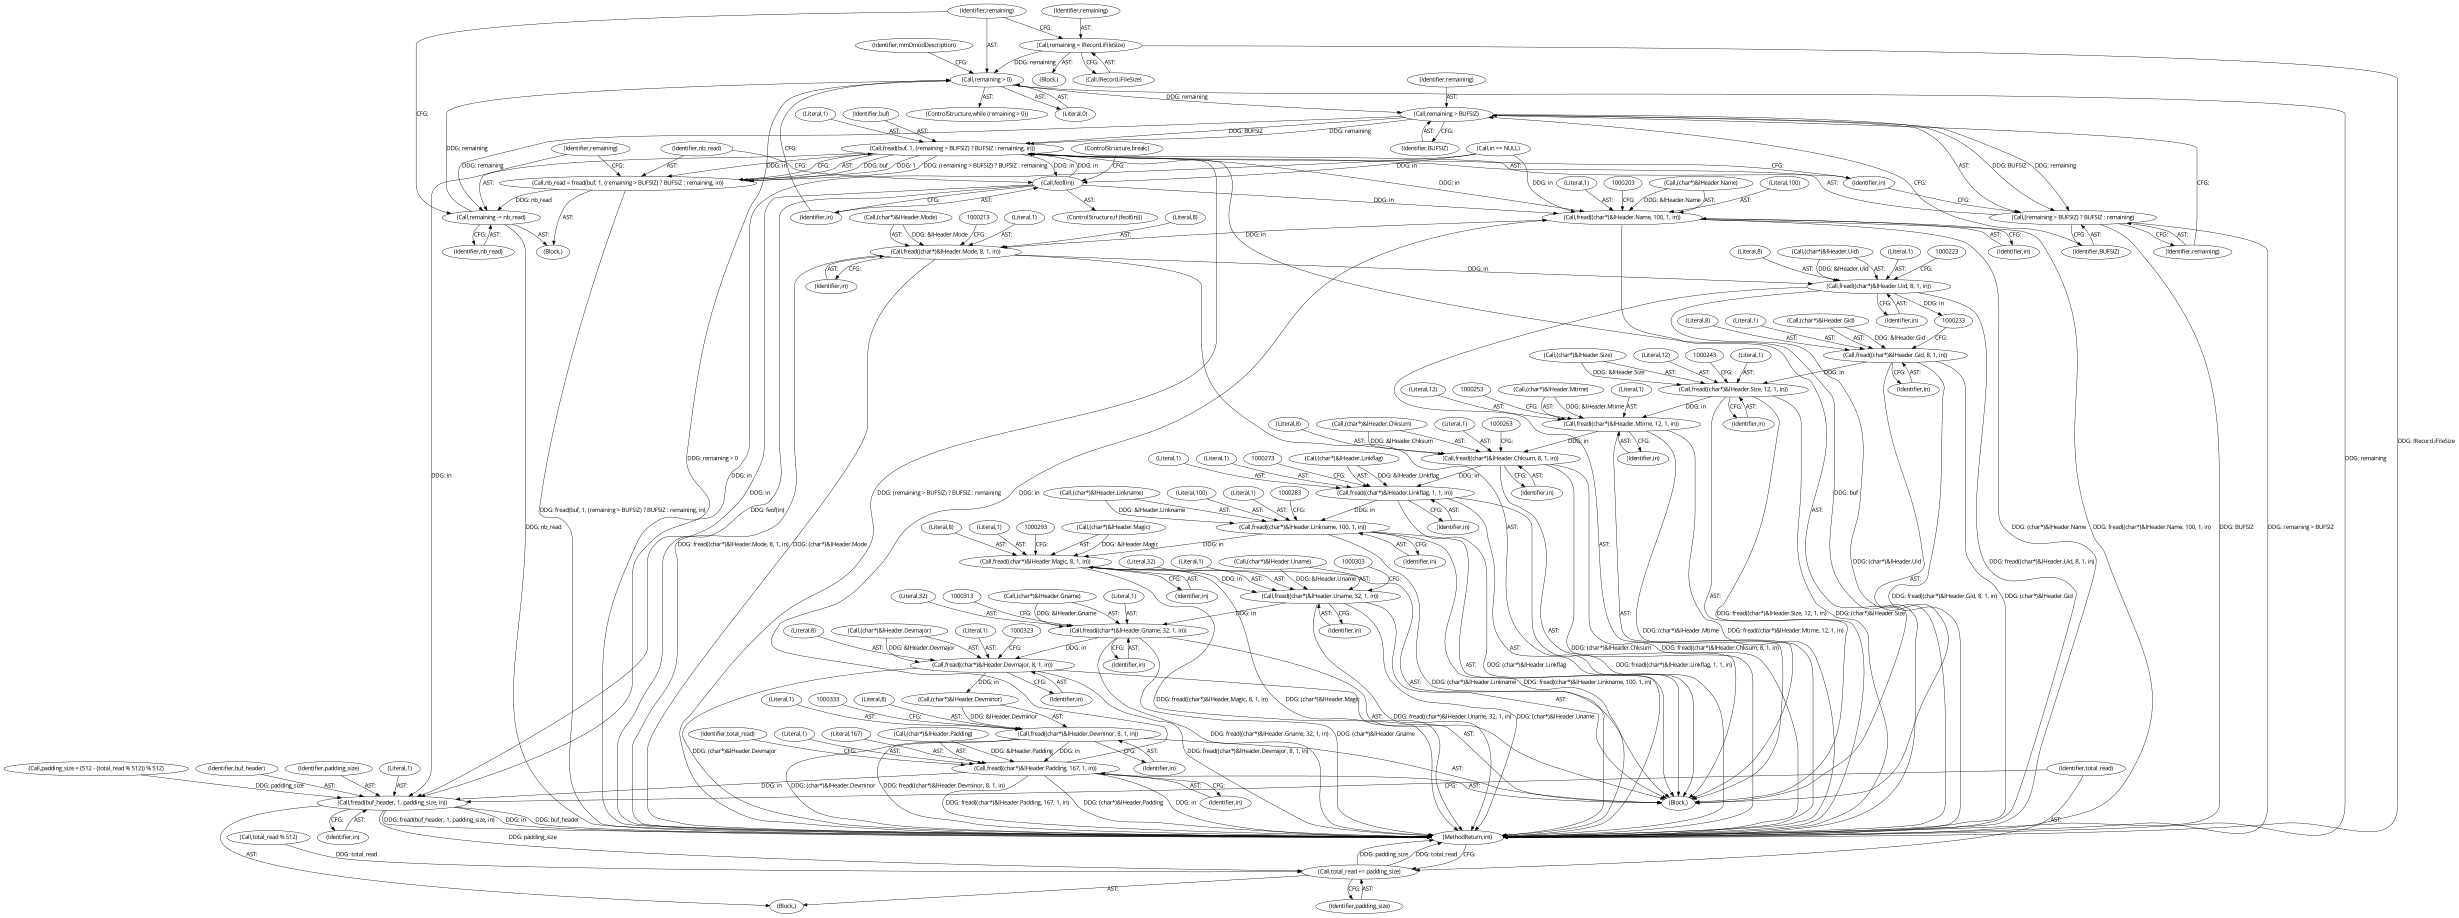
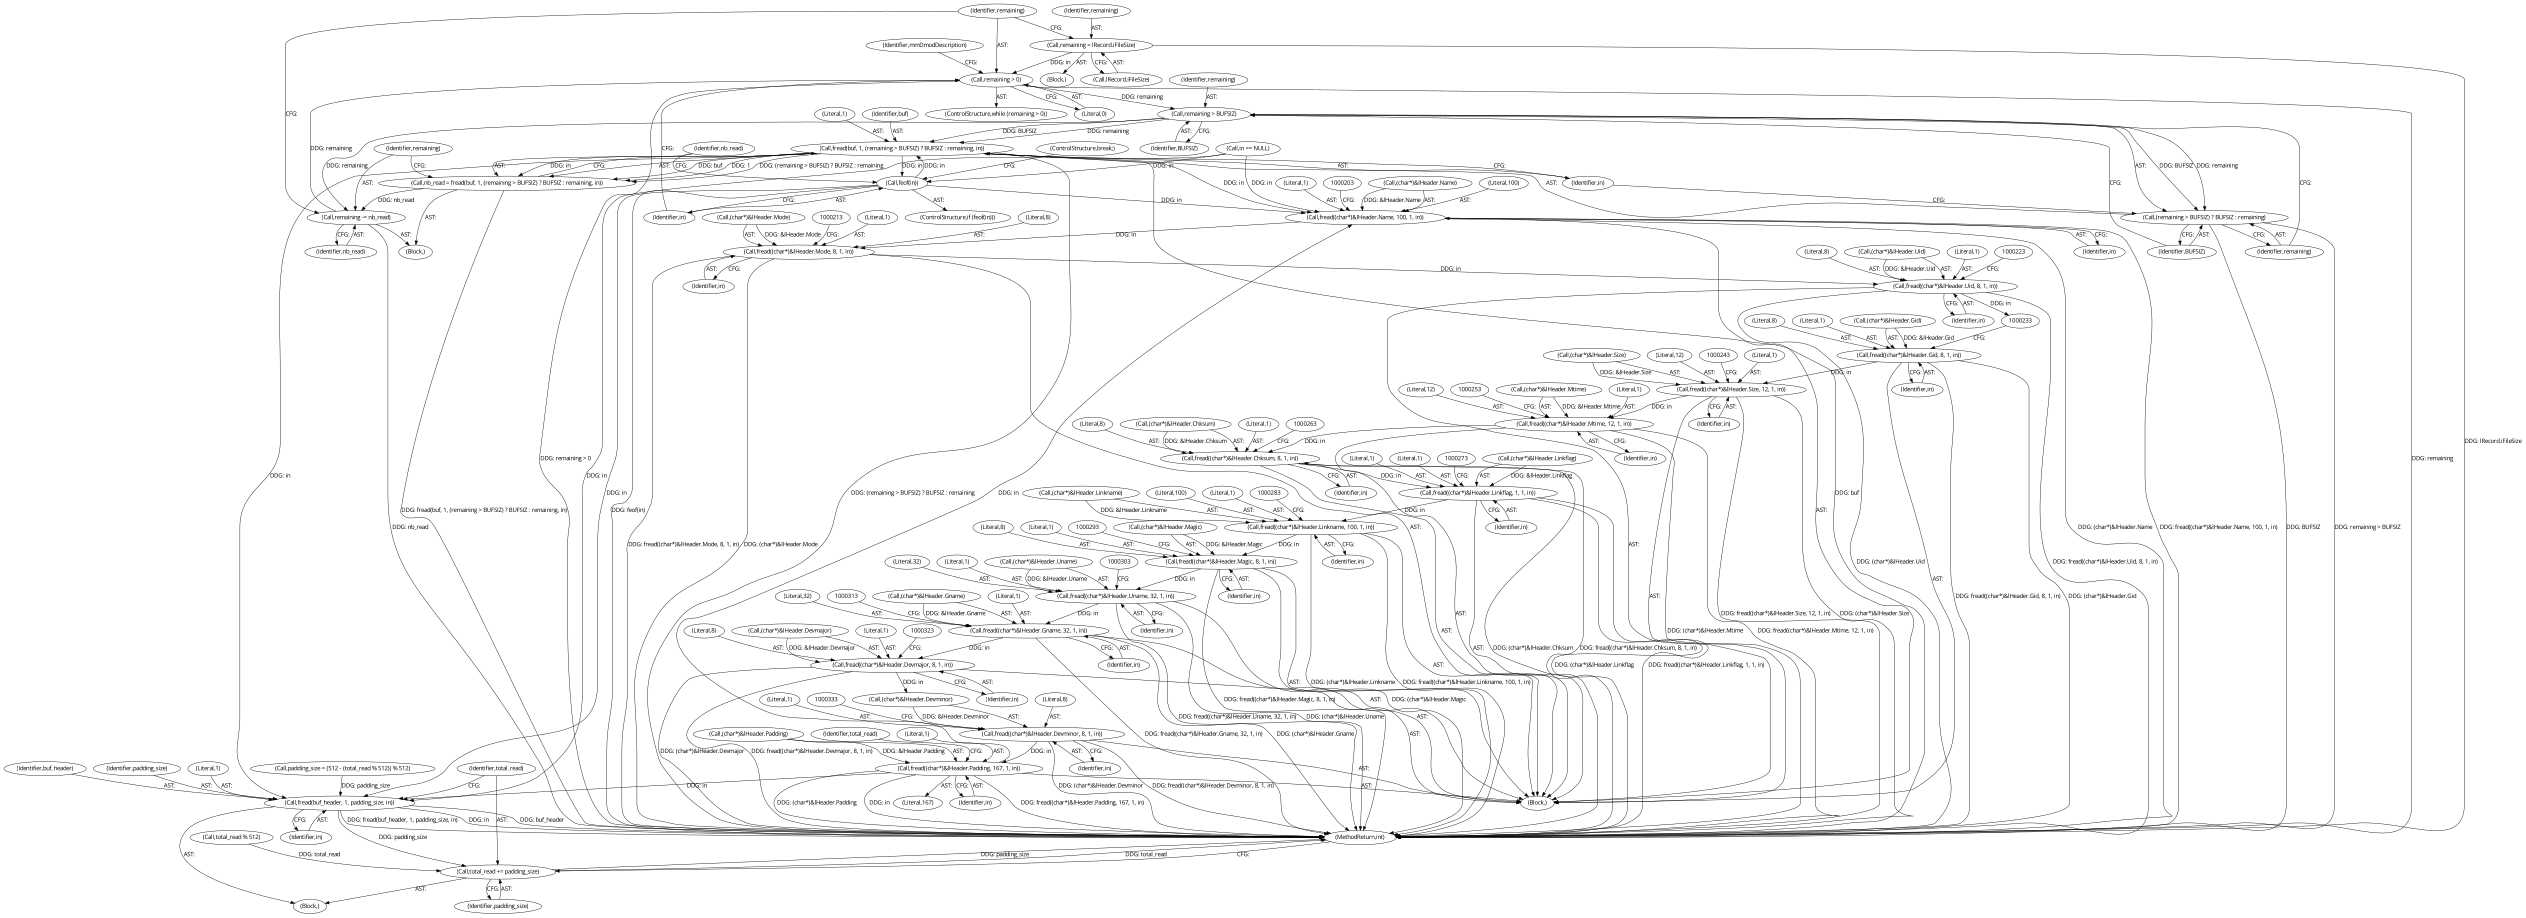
edge "(Call,remaining = lRecord.iFileSize)" -> "(Call,remaining > 0)": label "DDG: remaining" -> "DDG: in"
edge "(Call,remaining > 0)" -> "(Literal,0)": label "AST: " -> "CFG: "
edge "(Literal,167)" -> "(Call,fread((char*)&lHeader.Padding, 167, 1, in))": reversed
